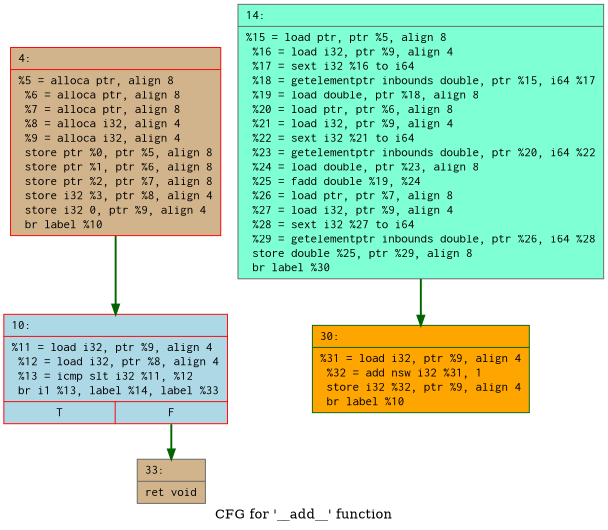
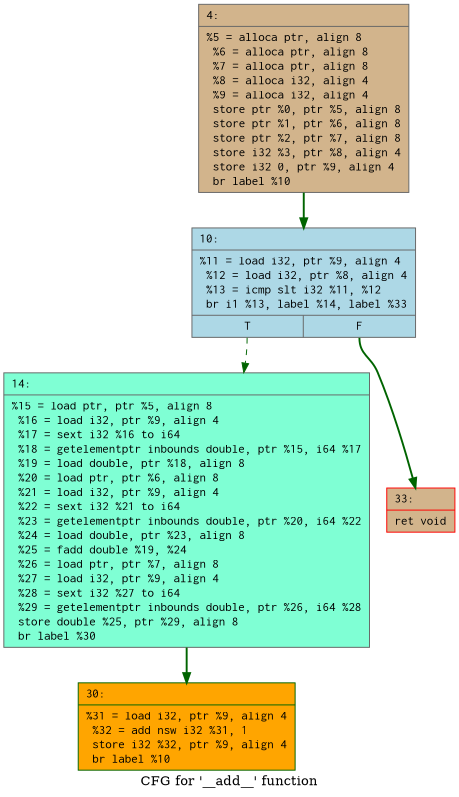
node "4:": color red -> gray40
edge "10:" -> "14:": added
node "10:": color red -> gray40
node "33:": color gray40 -> red
